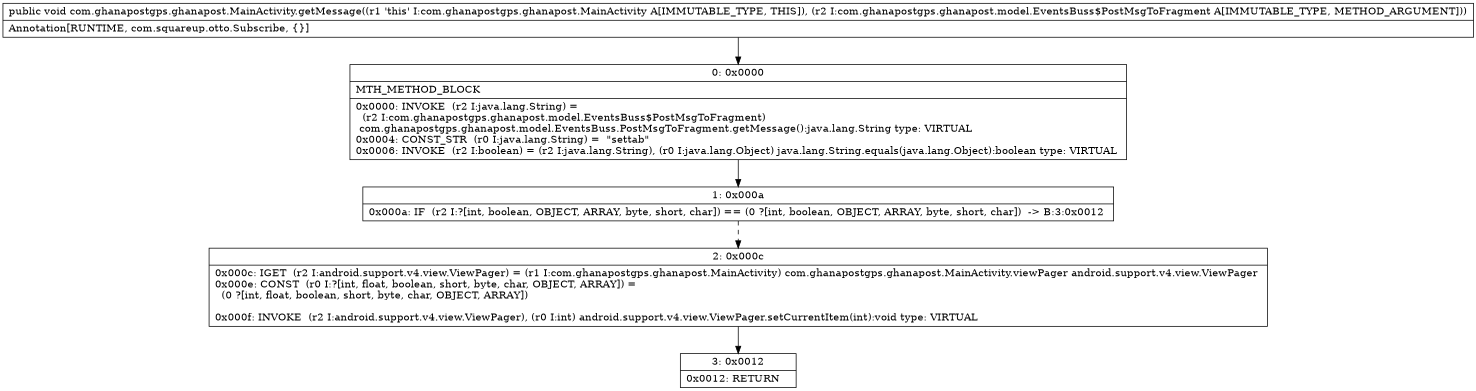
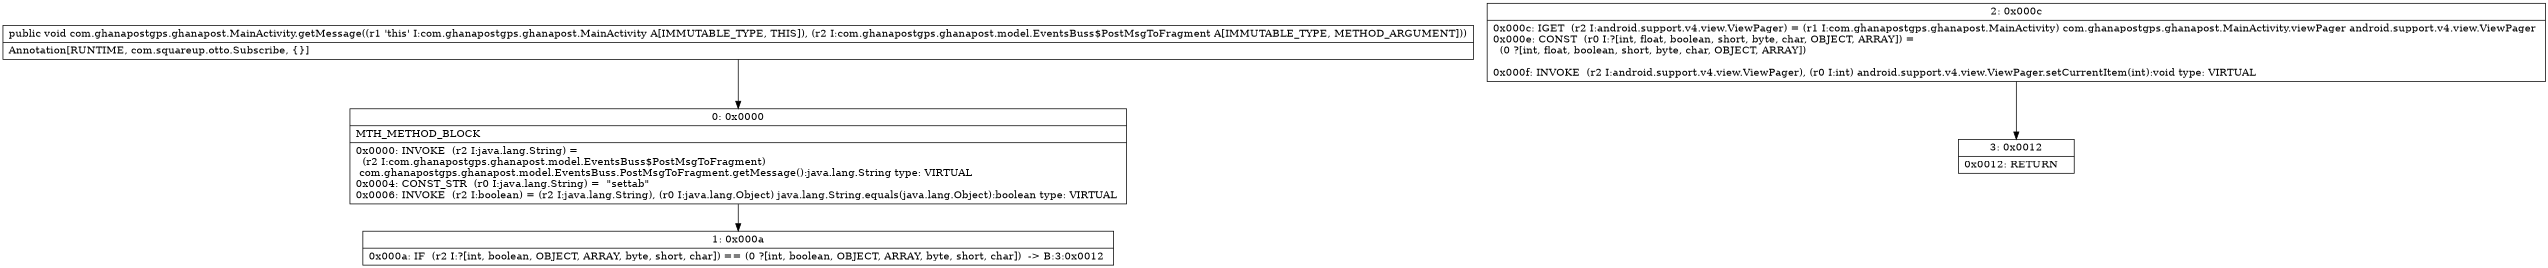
edge "1: 0x000a" -> "2: 0x000c": removed
